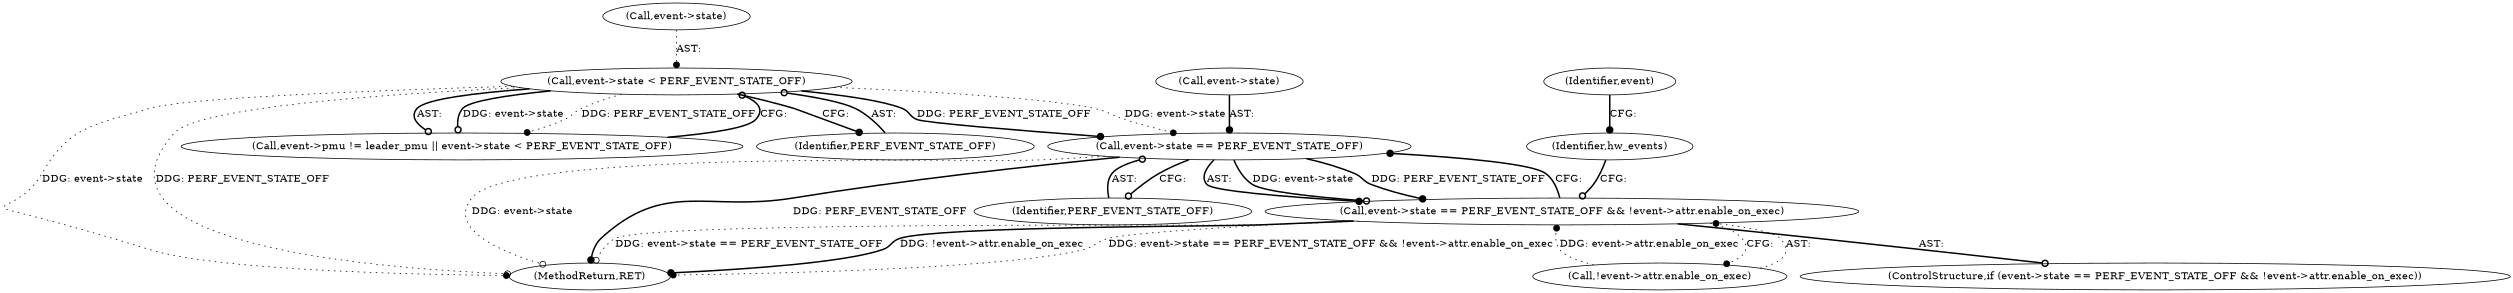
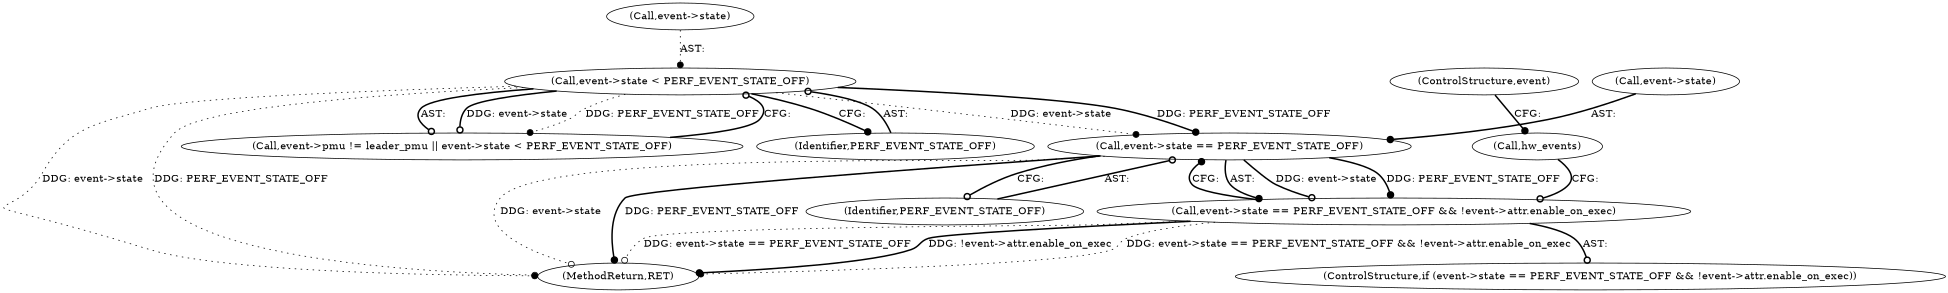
node "(Identifier,event)": label "(Identifier,event)" -> "(ControlStructure,event)"
node "(Identifier,hw_events)": label "(Identifier,hw_events)" -> "(Call,hw_events)"
node "(Call,!event->attr.enable_on_exec)": removed
